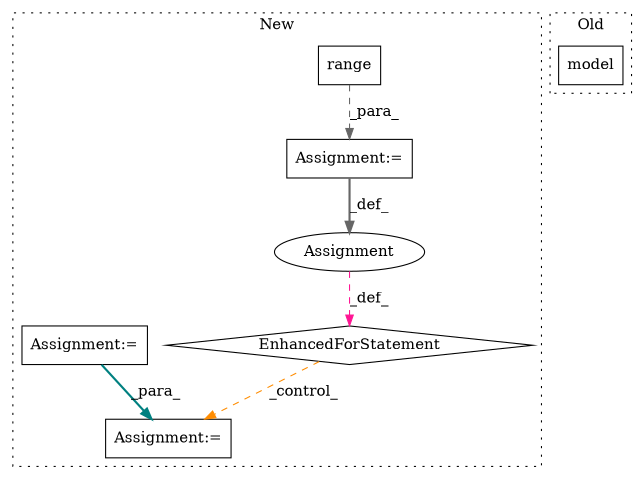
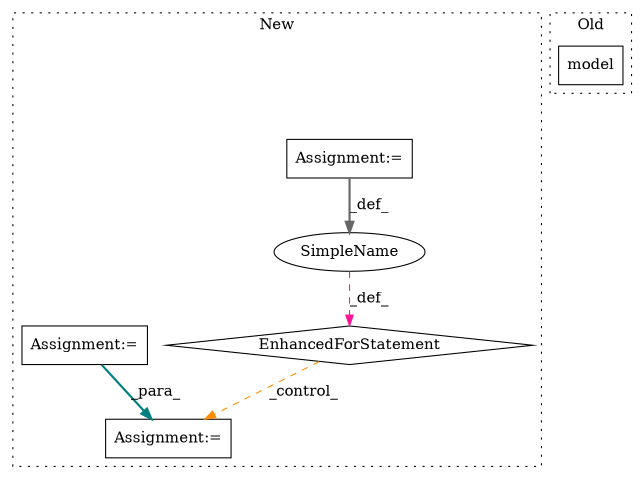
node "range": removed
node "Assignment": label "Assignment" -> "SimpleName"
